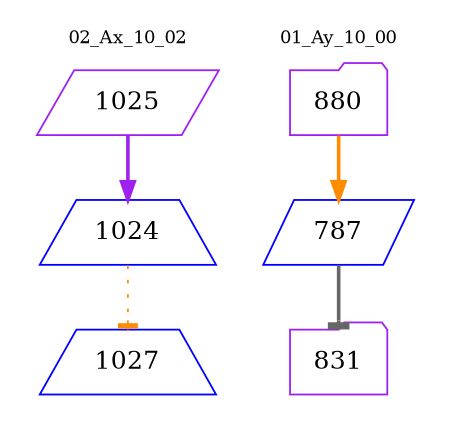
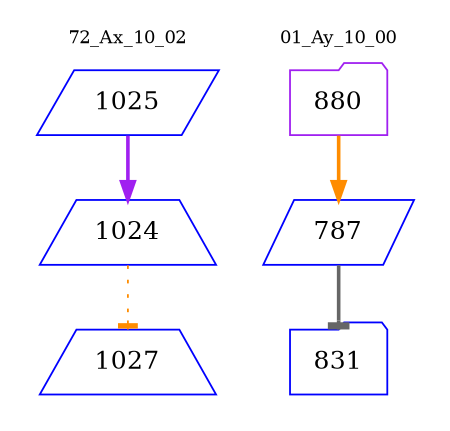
cluster "02_Ax_10_02": label "02_Ax_10_02" -> "72_Ax_10_02"
node "1025": color purple -> blue
node "831": color purple -> blue
